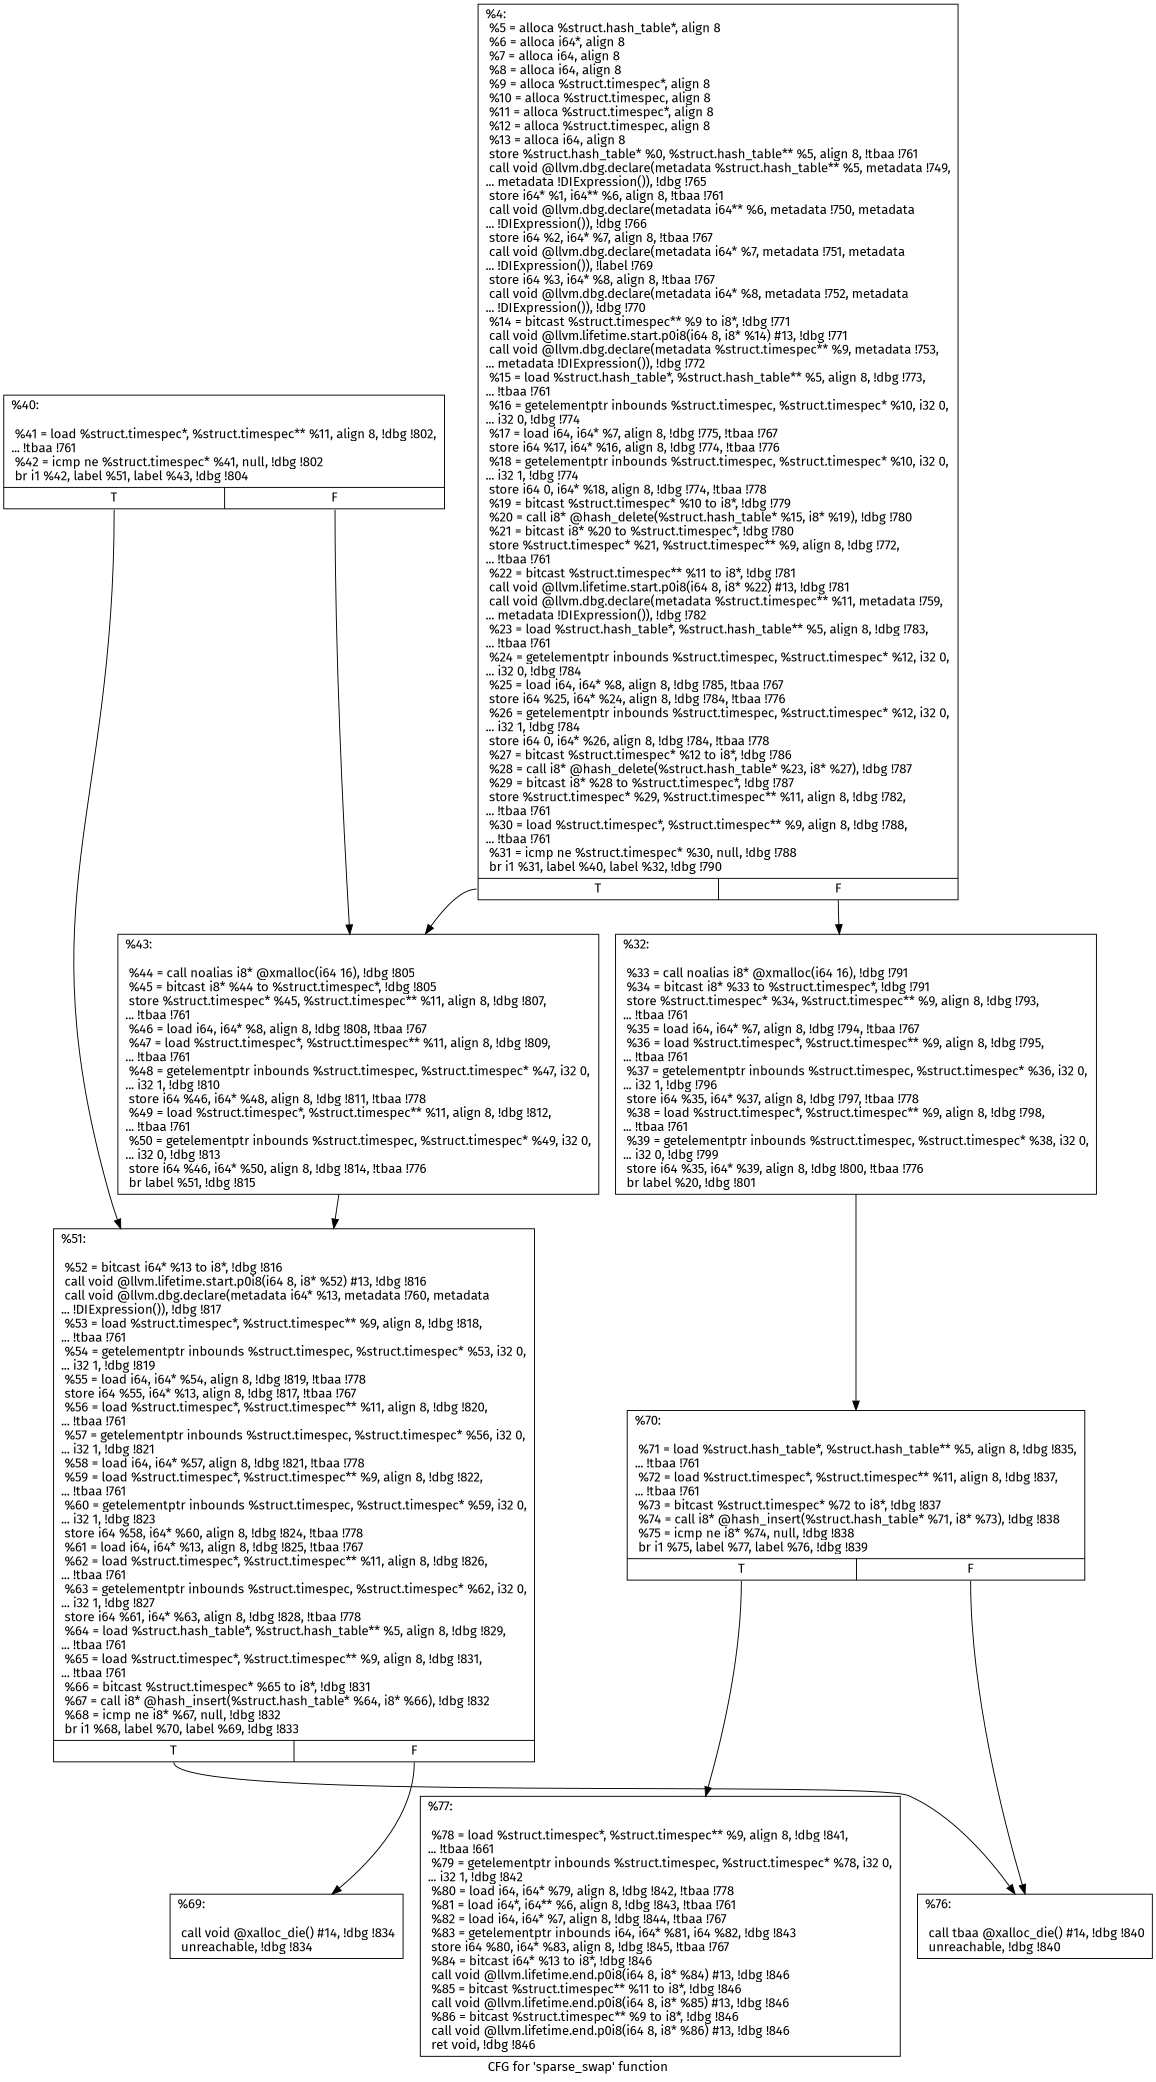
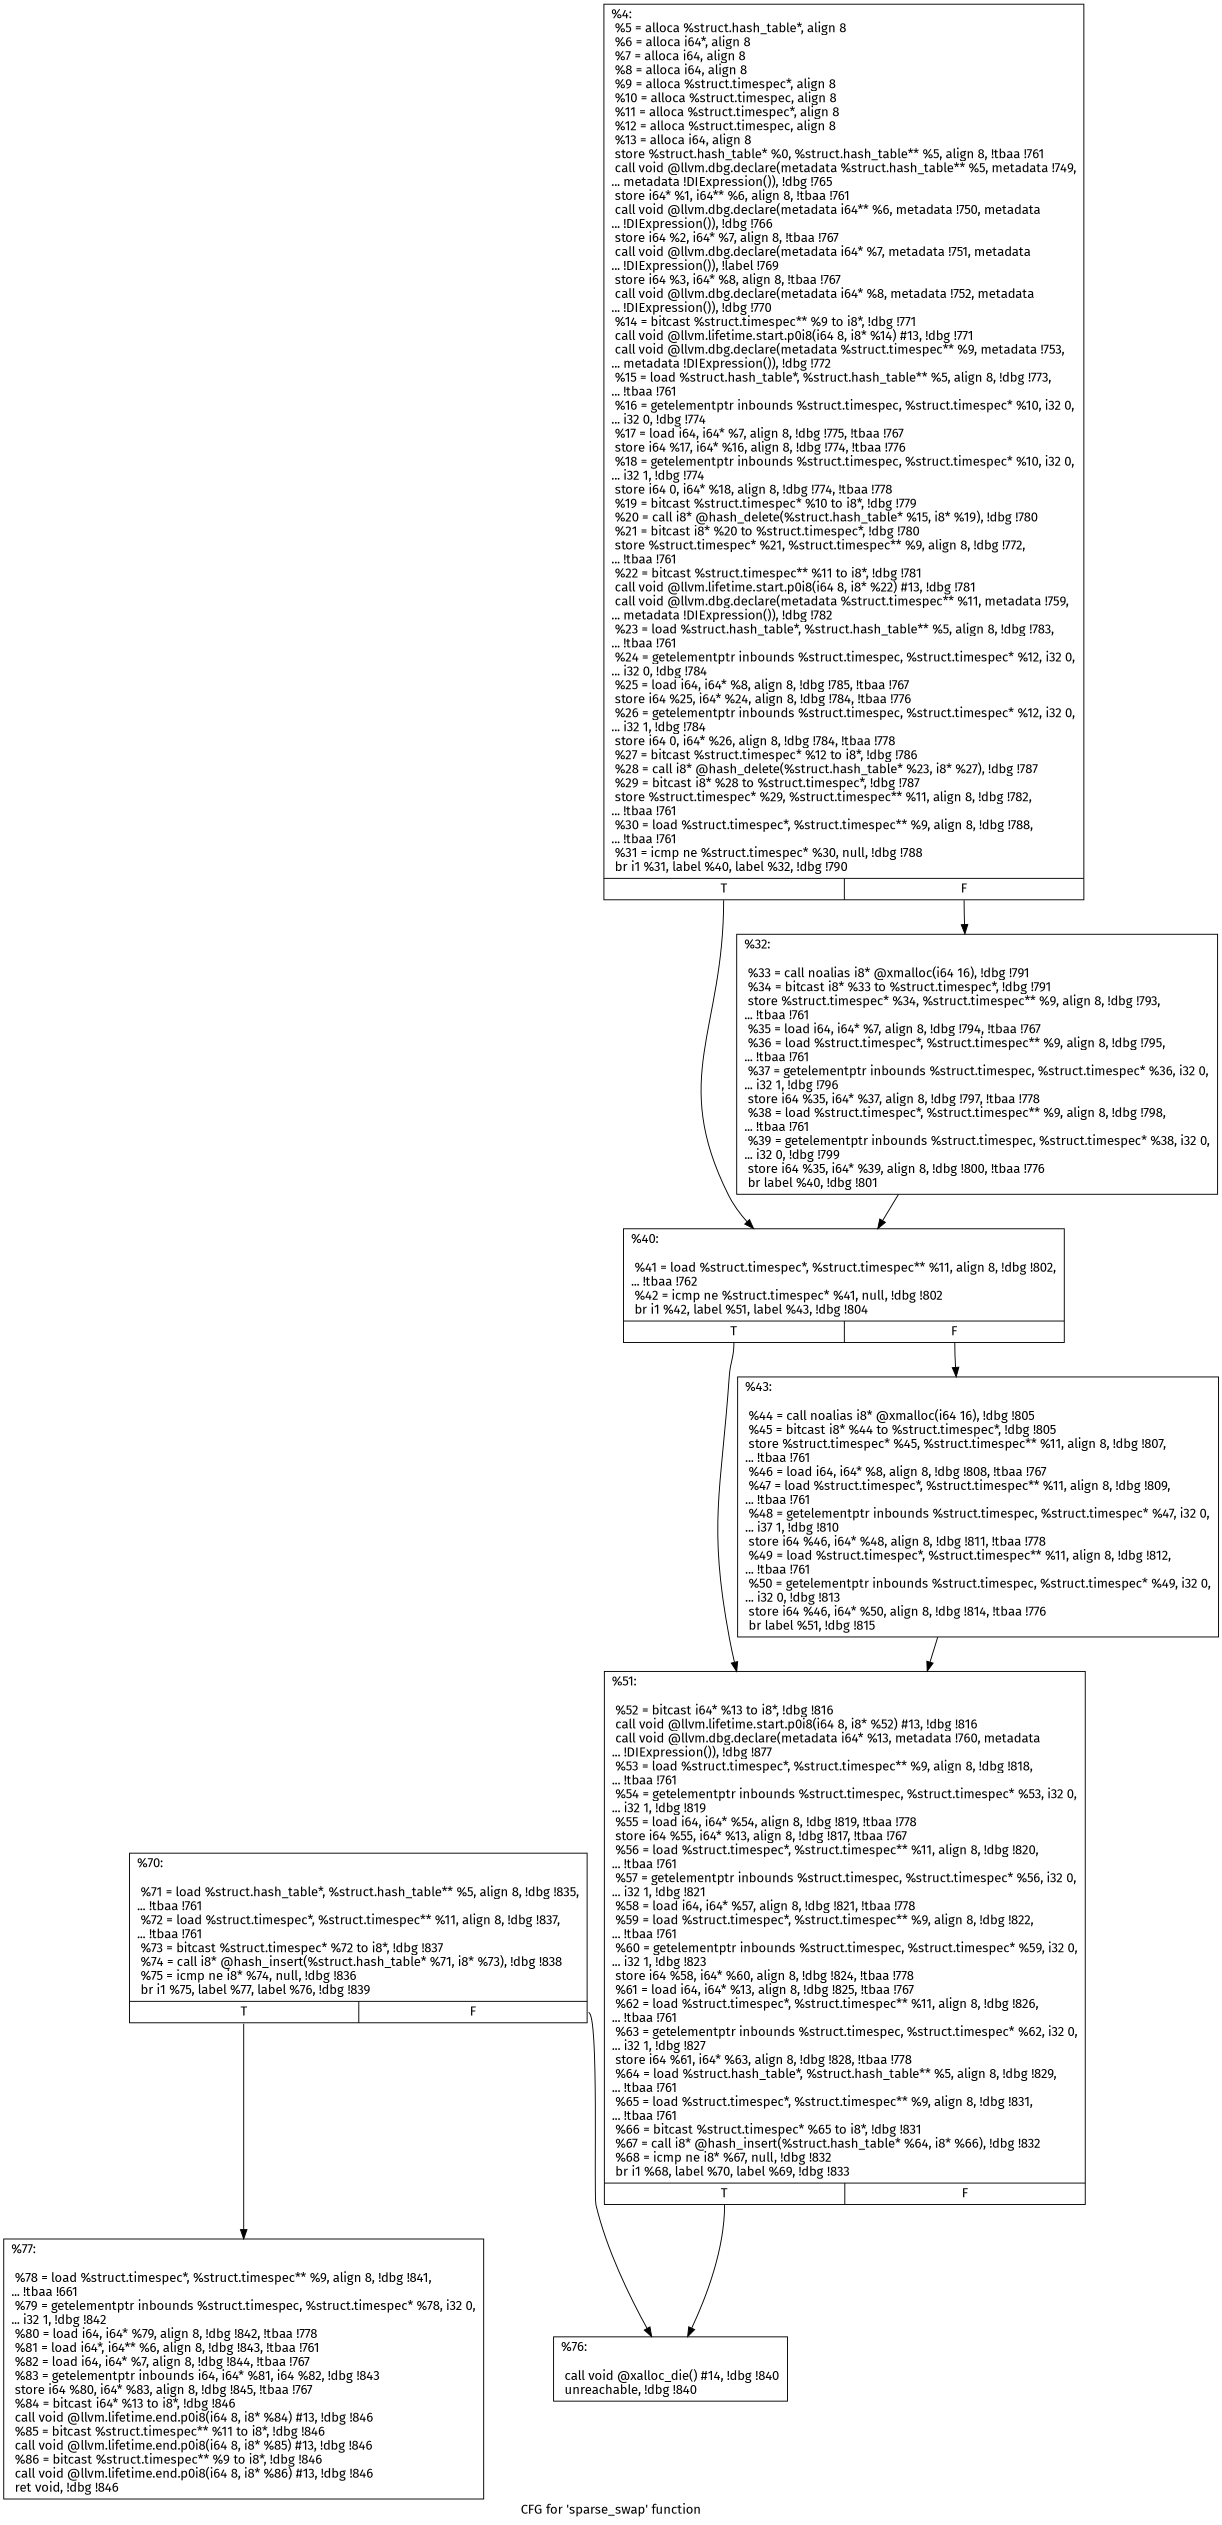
node "%40:": text "... !tbaa !761" -> "... !tbaa !762"
edge "%4:" -> "%43:": now "%4:" -> "%40:"
node "%43:": text "... i32 1, !dbg !810" -> "... i37 1, !dbg !810"
node "%32:": text "br label %20, !dbg !801" -> "br label %40, !dbg !801"
edge "%32:" -> "%70:": now "%32:" -> "%40:"
node "%51:": text "... !DIExpression()), !dbg !817" -> "... !DIExpression()), !dbg !877"
node "%70:": text "%75 = icmp ne i8* %74, null, !dbg !838" -> "%75 = icmp ne i8* %74, null, !dbg !836"
node "%69:": removed
node "%76:": text "call tbaa @xalloc_die() #14, !dbg !840" -> "call void @xalloc_die() #14, !dbg !840"
